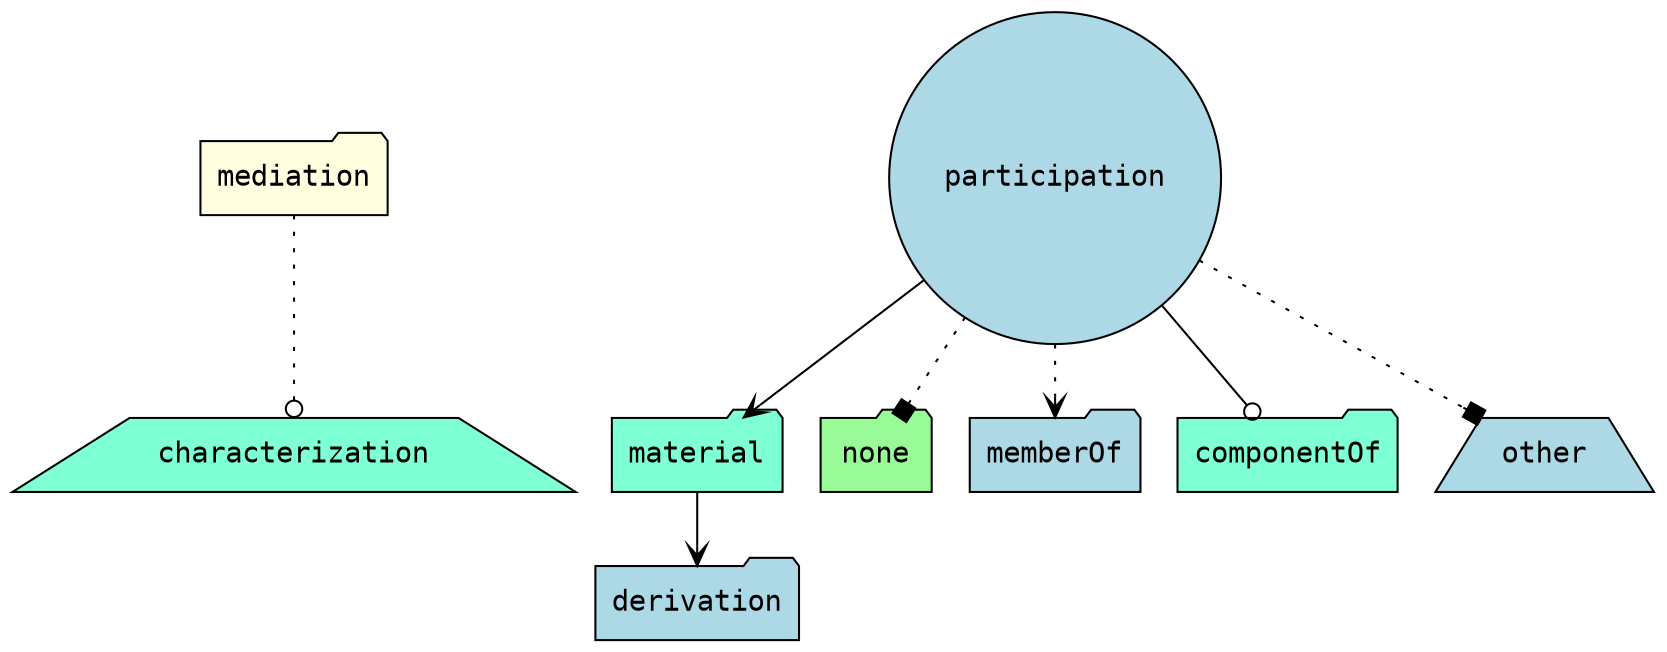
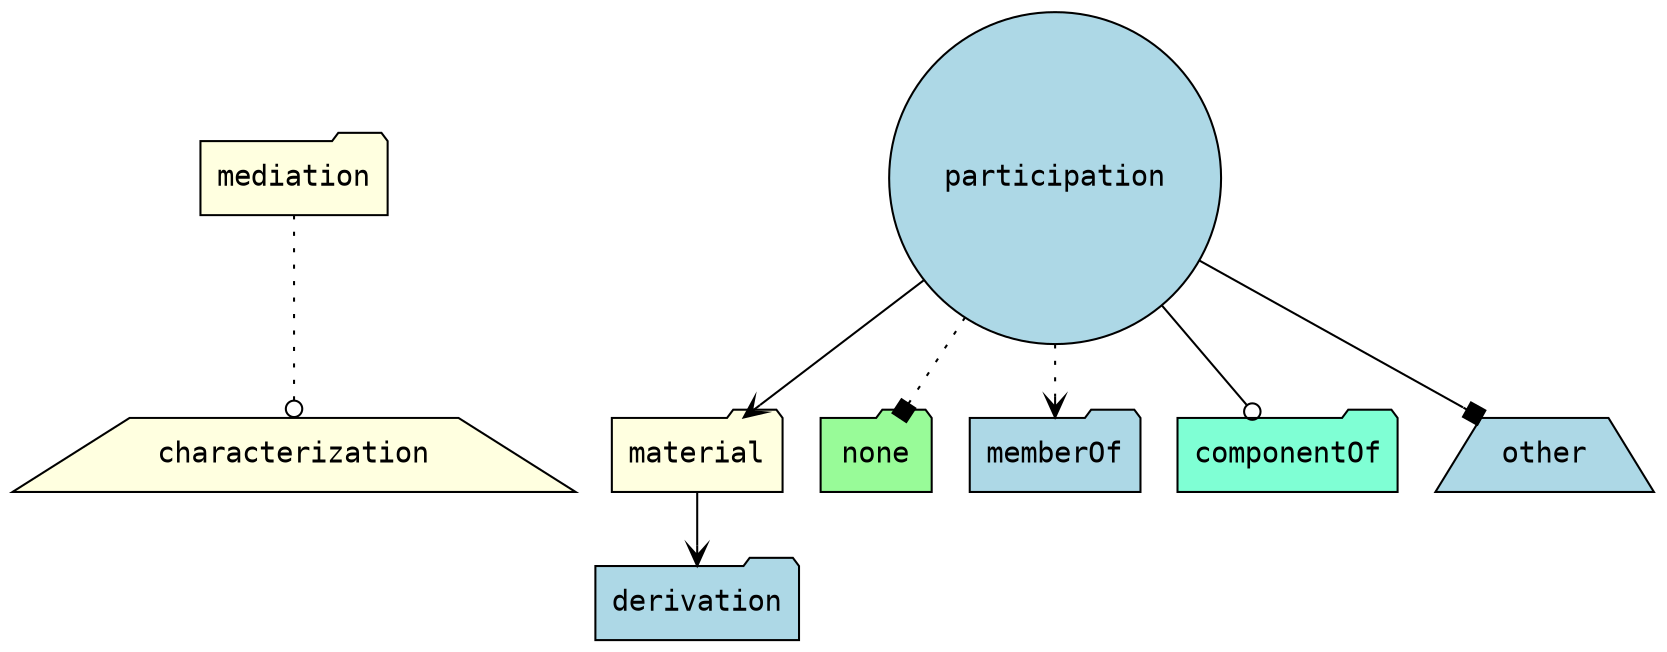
edge "participation" -> "other": style dotted -> solid
node "characterization": fillcolor aquamarine -> lightyellow
node "material": fillcolor aquamarine -> lightyellow
